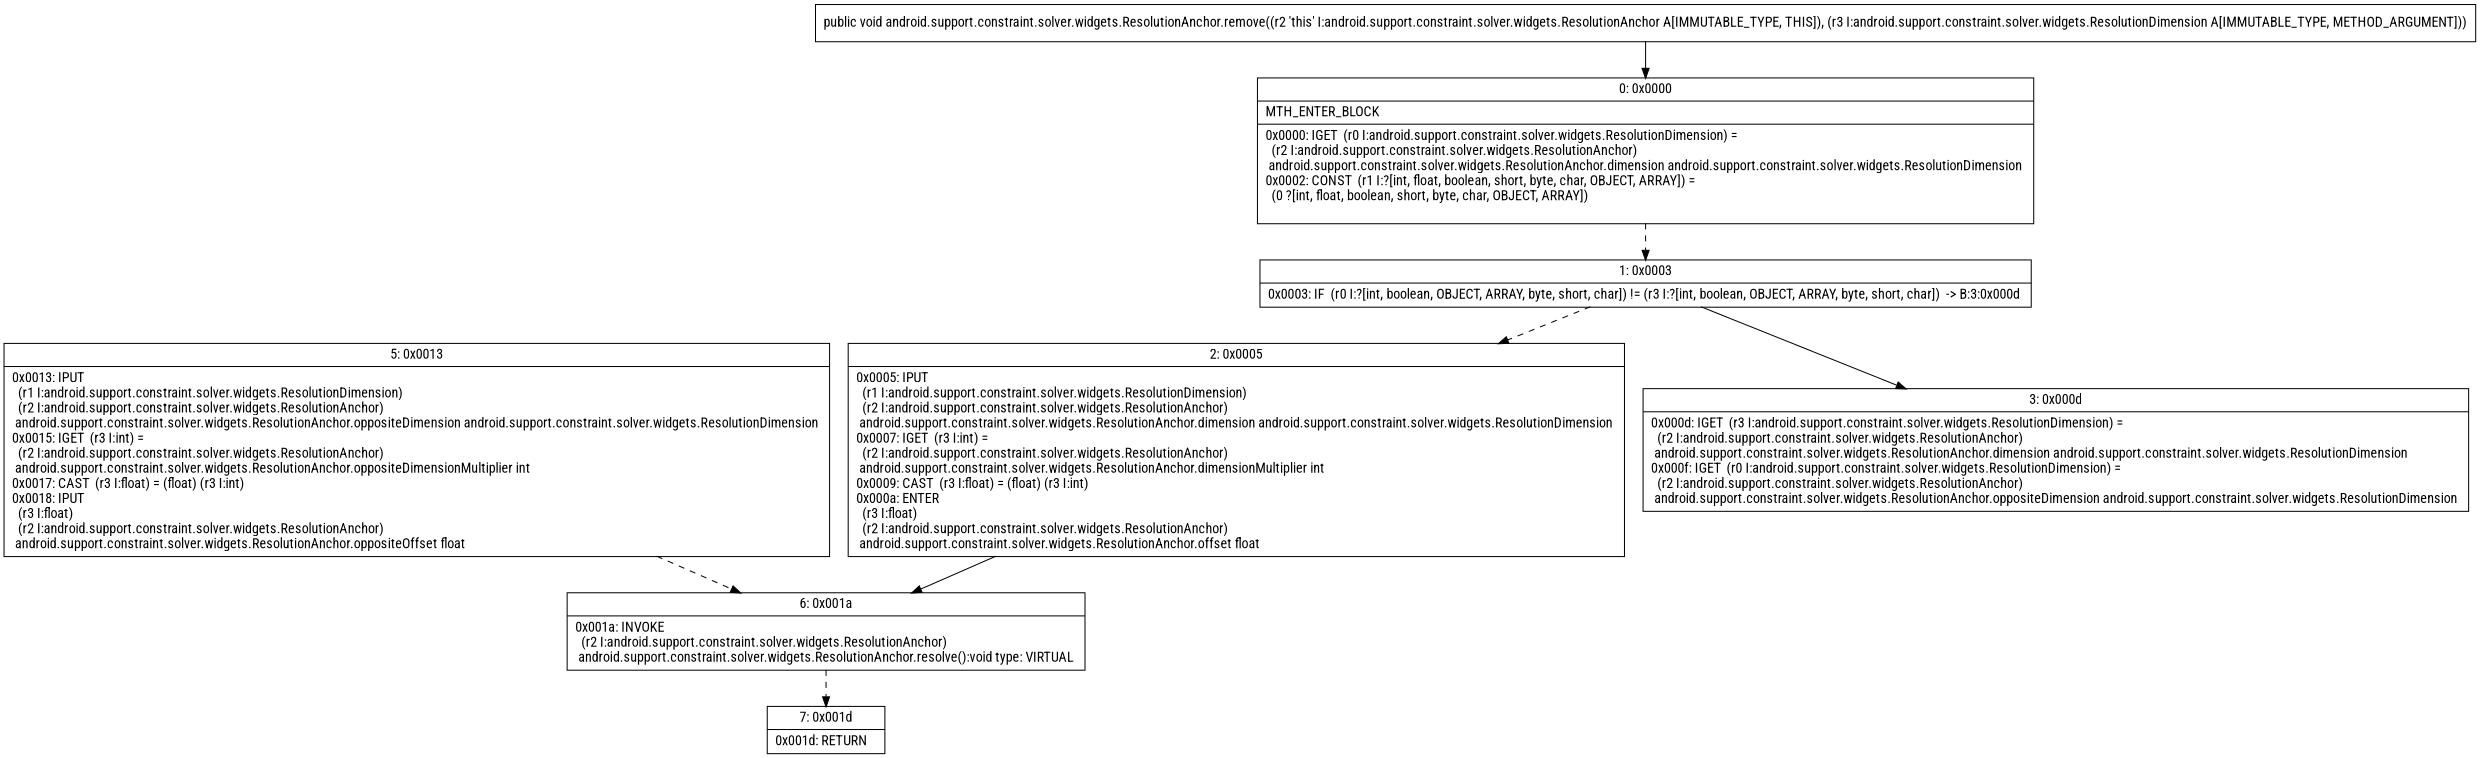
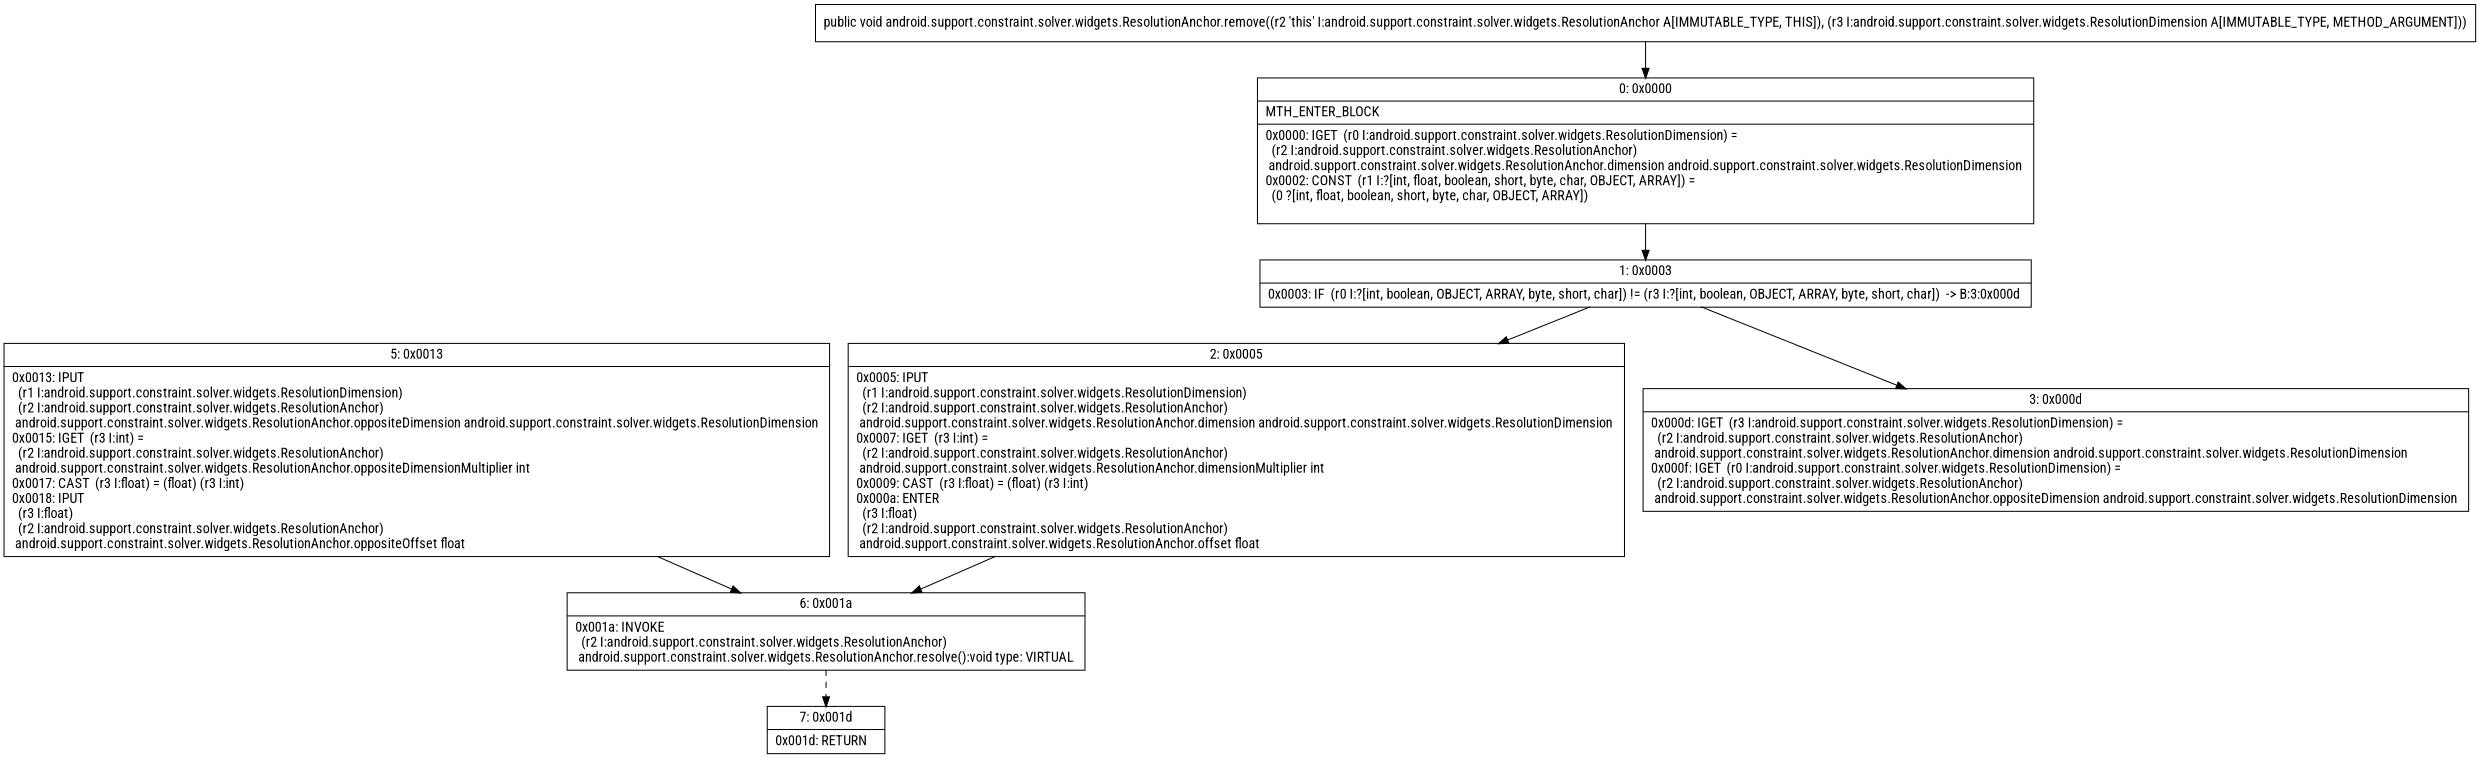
edge "0: 0x0000" -> "1: 0x0003": style dashed -> solid
edge "1: 0x0003" -> "2: 0x0005": style dashed -> solid
edge "5: 0x0013" -> "6: 0x001a": style dashed -> solid
